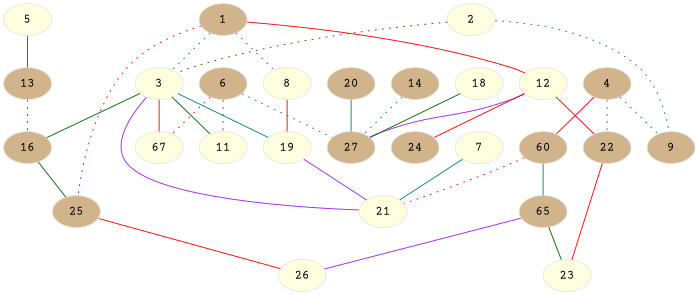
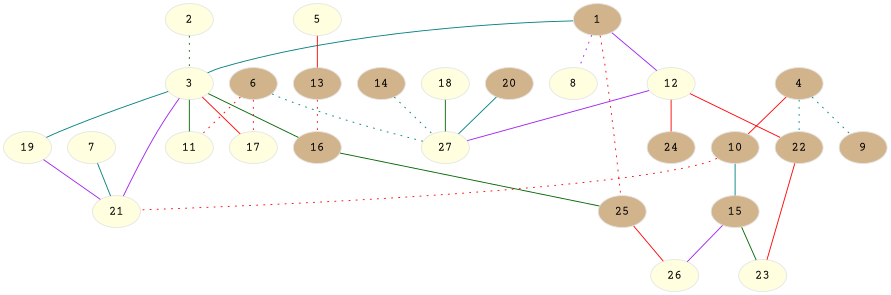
edge "1" -- "12": color red -> purple
edge "2" -- "9": removed
edge "1" -- "3": style dotted -> solid
edge "8" -- "19": removed
node "67": label "67" -> "17"
node "27": fillcolor tan -> lightyellow
node "60": label "60" -> "10"
node "65": label "65" -> "15"
